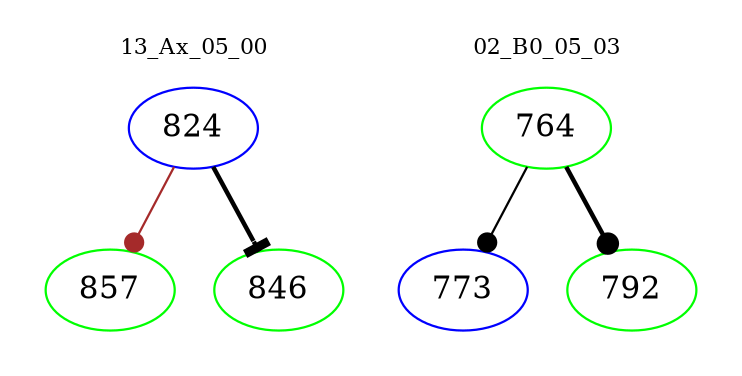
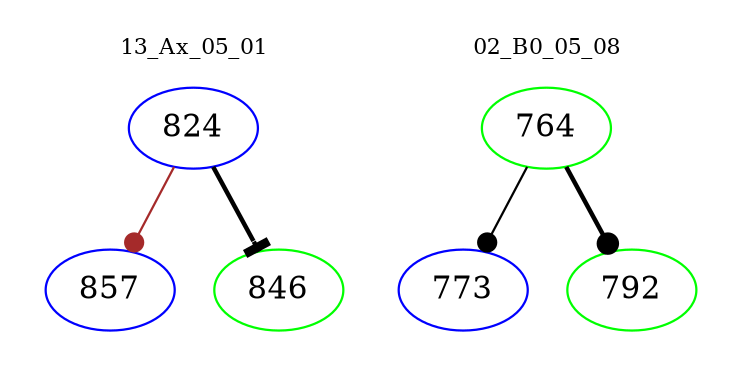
cluster "13_Ax_05_00": label "13_Ax_05_00" -> "13_Ax_05_01"
cluster "02_B0_05_03": label "02_B0_05_03" -> "02_B0_05_08"
node "857": color green -> blue
